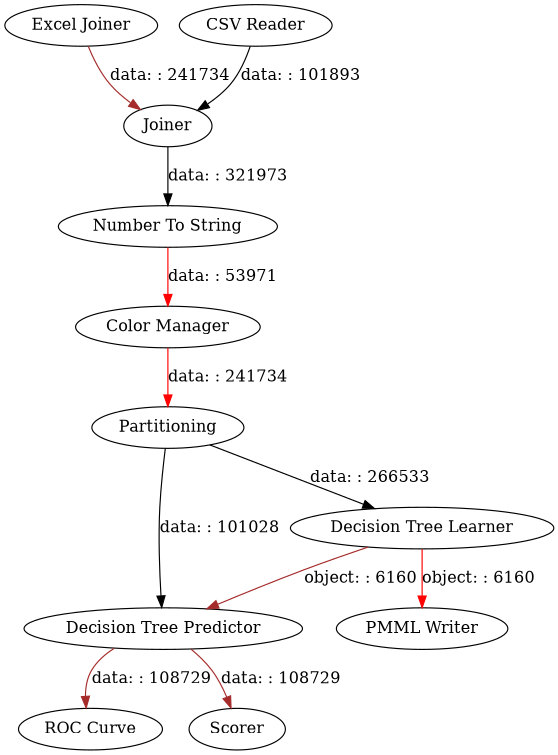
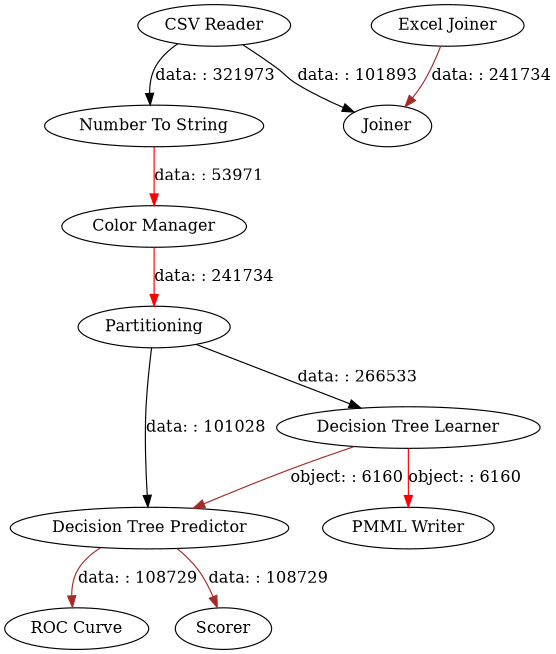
edge "Joiner" -> "Number To String": now "CSV Reader" -> "Number To String"
